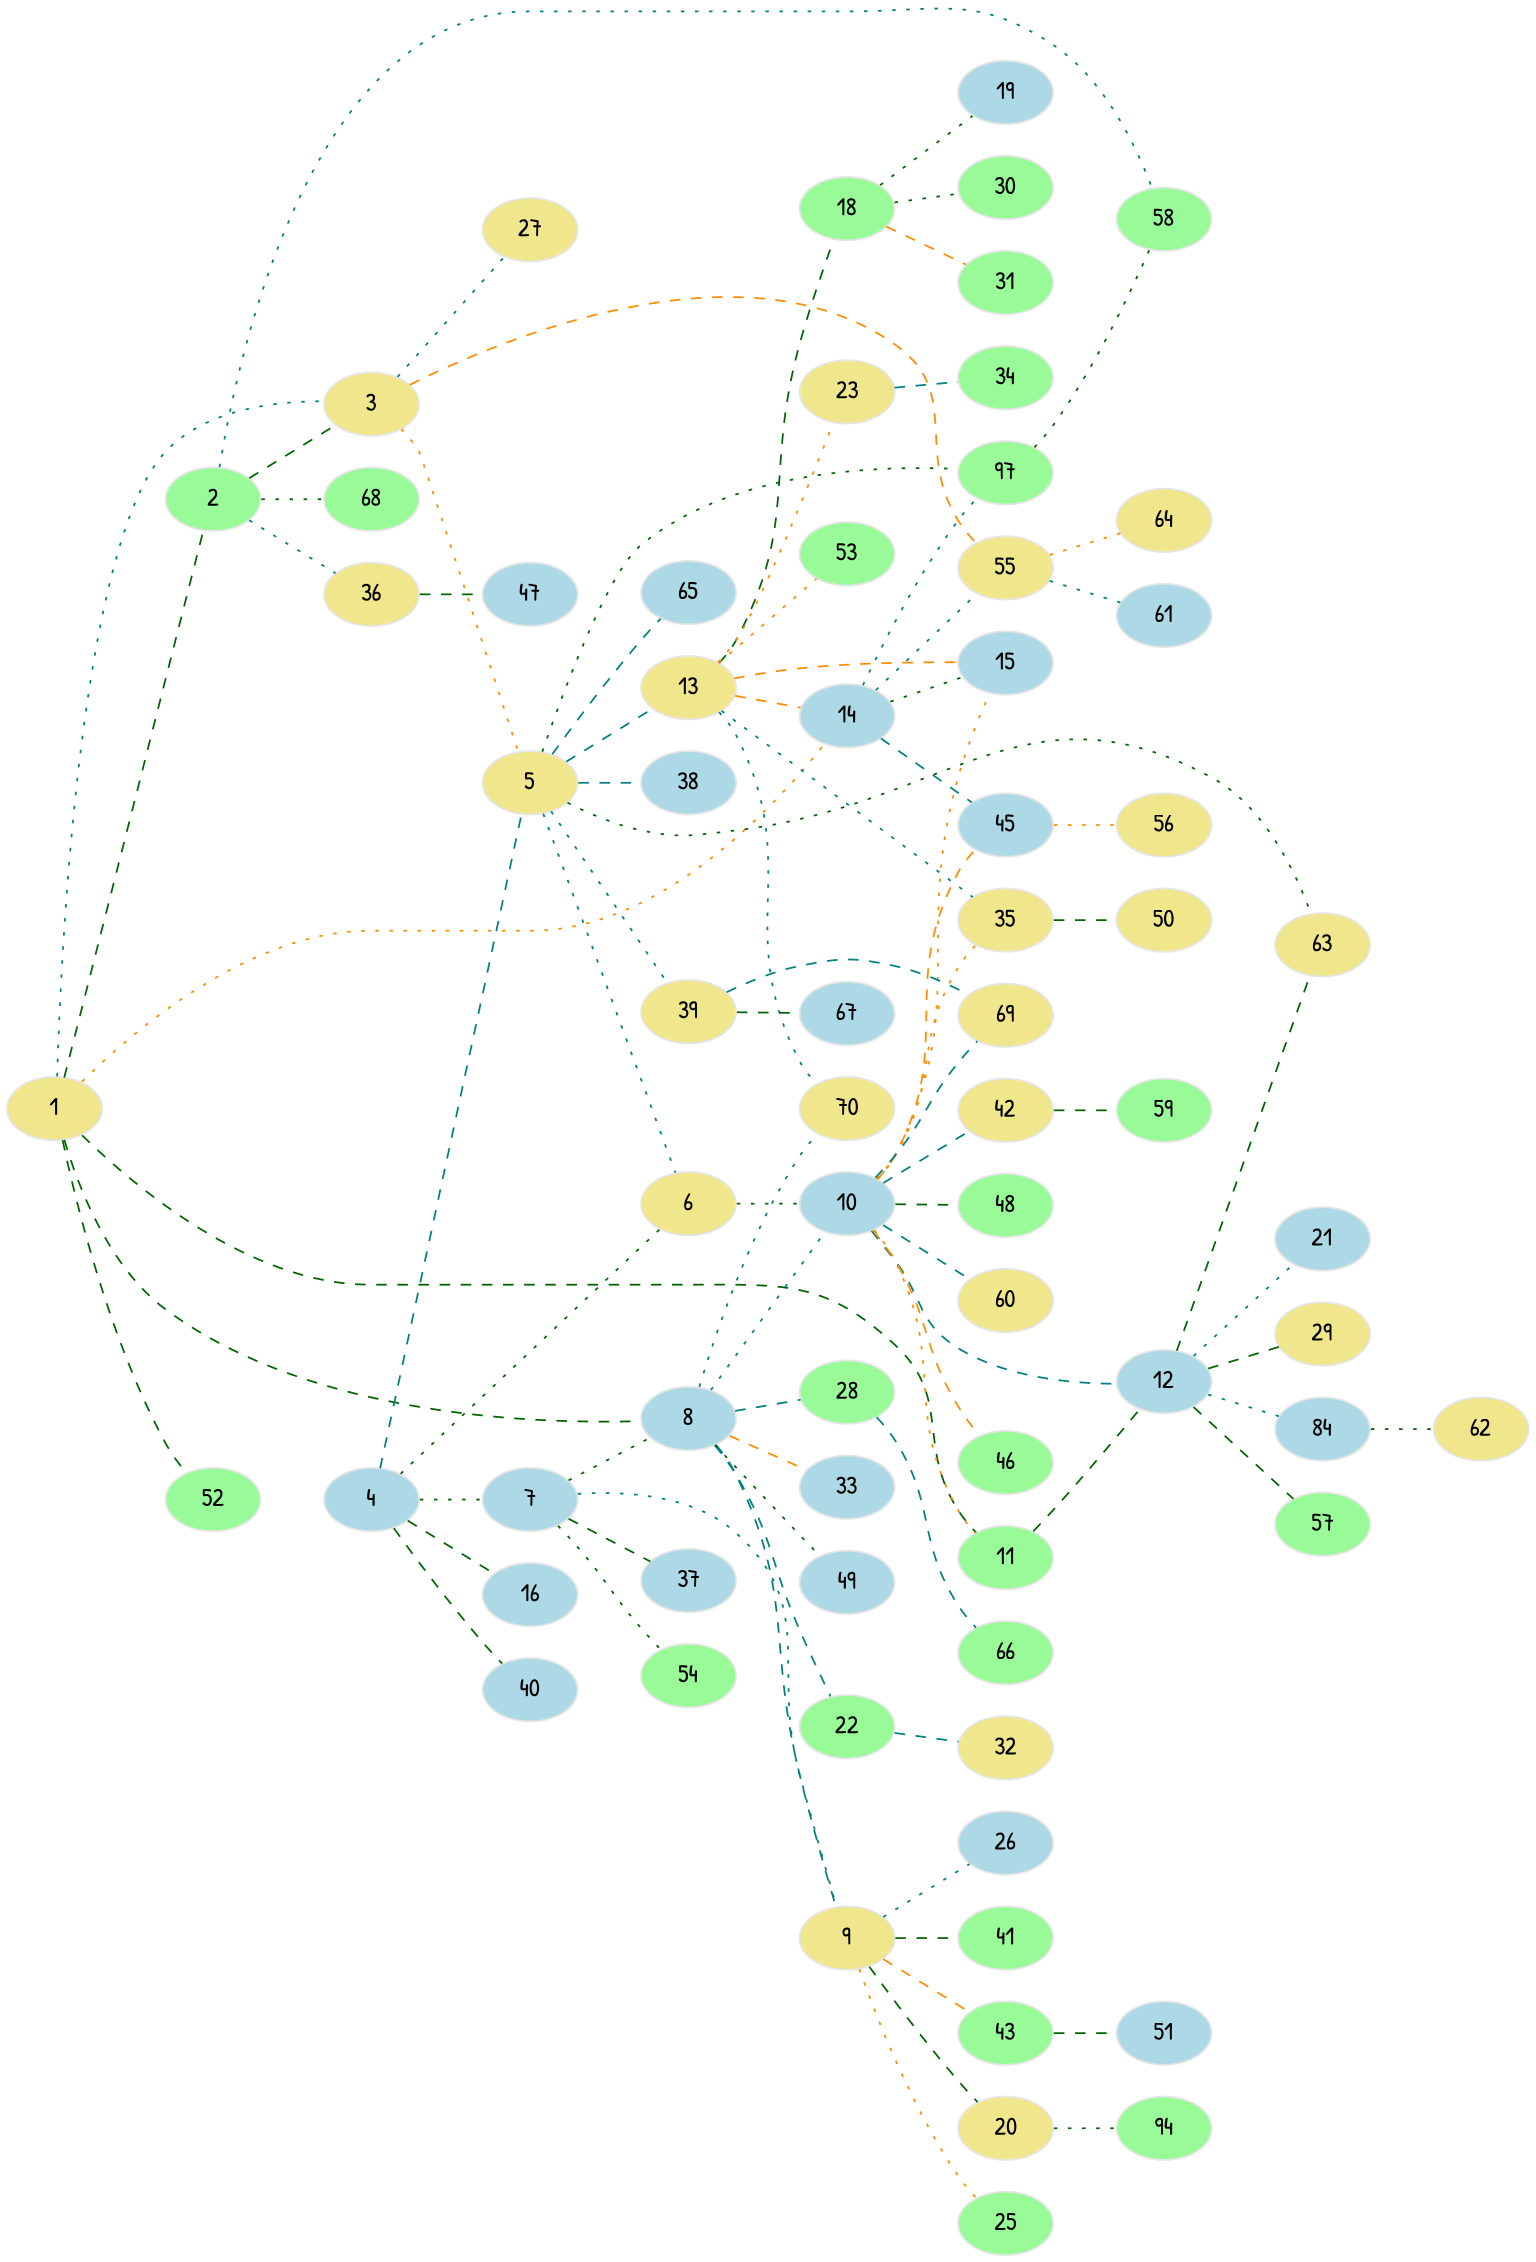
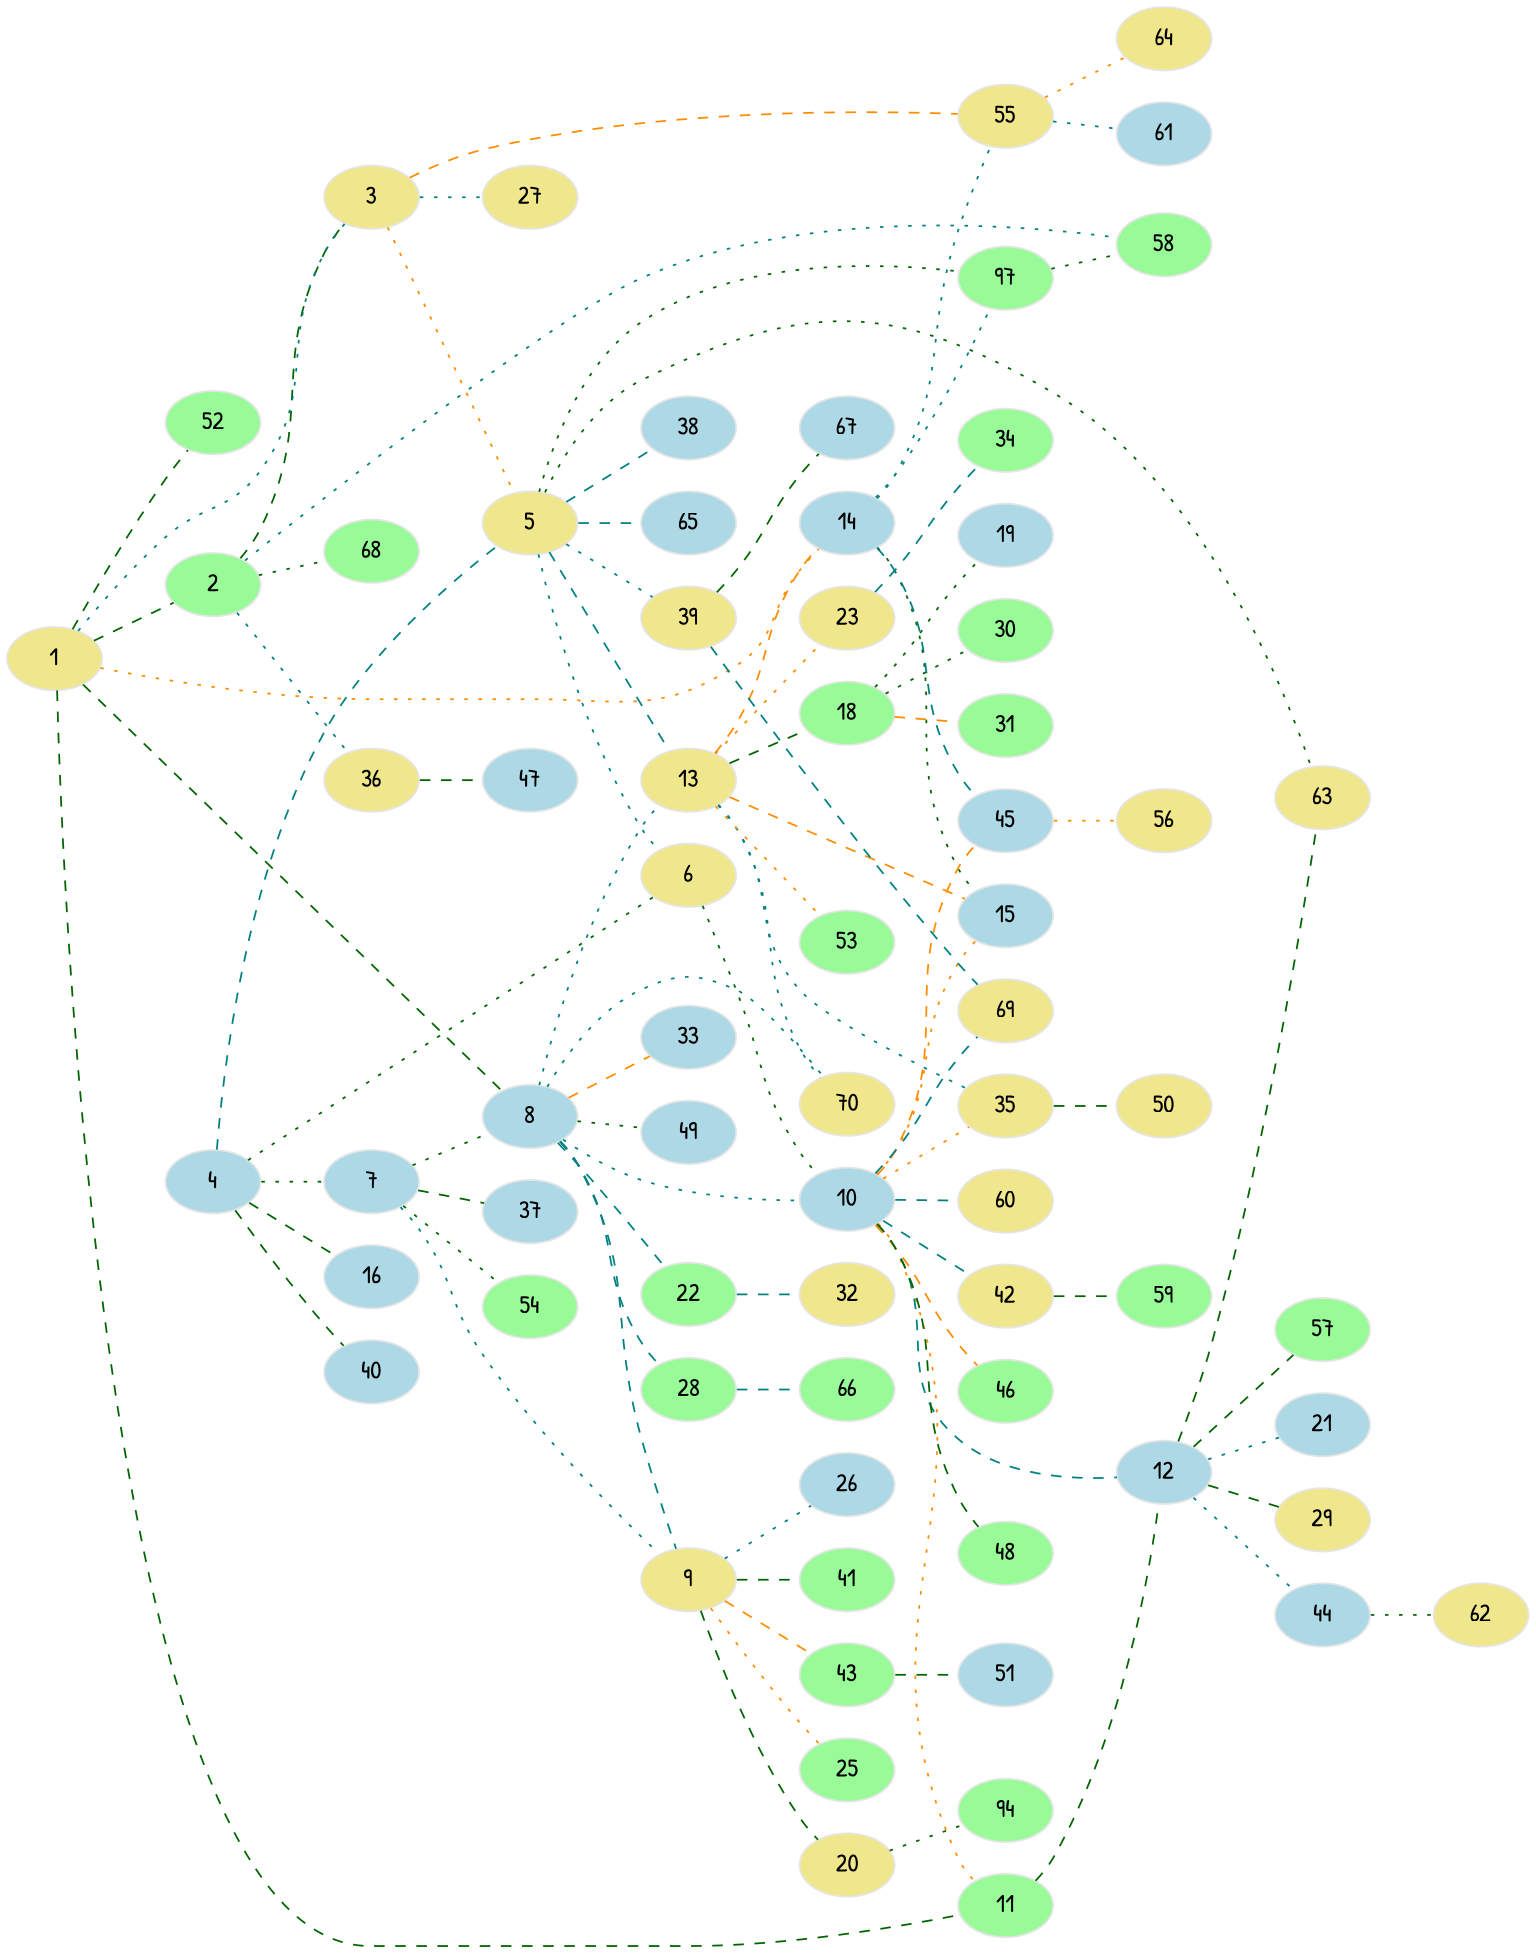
edge "13" -- "8": added
node "84": label "84" -> "44"
